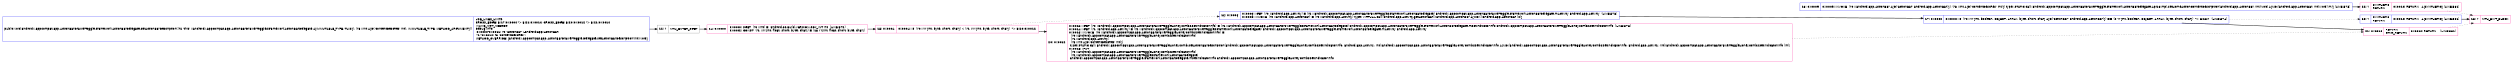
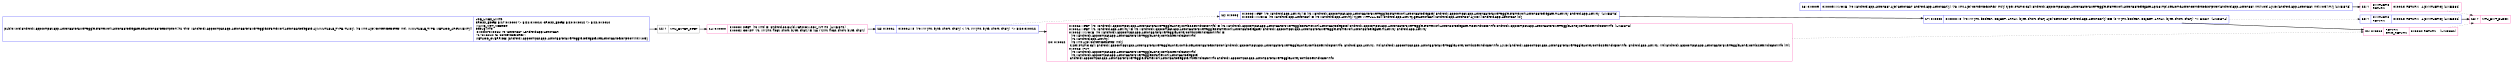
node "15: 0x0004": color deeppink -> blue
